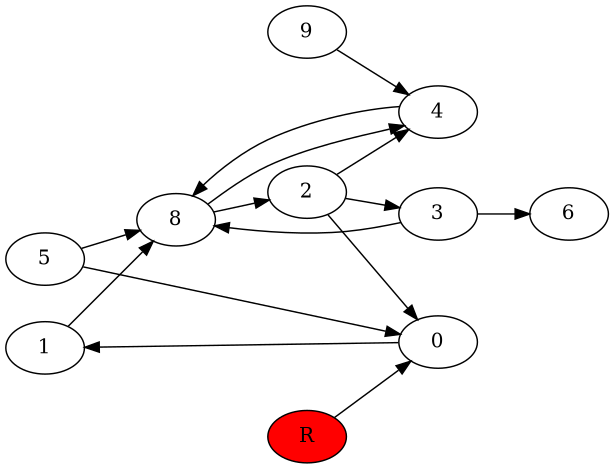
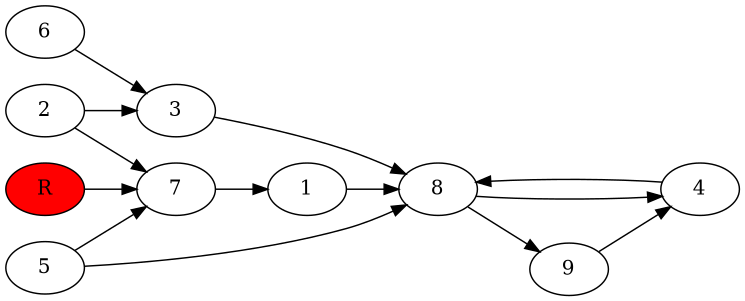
edge "2" -> "4": removed
edge "8" -> "2": now "8" -> "9"
edge "3" -> "6": reversed
node "0": label "0" -> "7"
